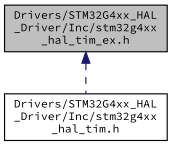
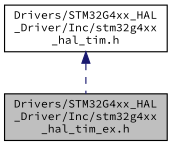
edge "Drivers/STM32G4xx_HAL _Driver/Inc/stm32g4xx _hal_tim.h" -> "Drivers/STM32G4xx_HAL _Driver/Inc/stm32g4xx _hal_tim_ex.h": reversed
